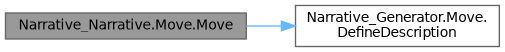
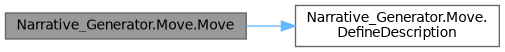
node "Narrative_Narrative.Move.Move": label "Narrative_Narrative.Move.Move" -> "Narrative_Generator.Move.Move"
